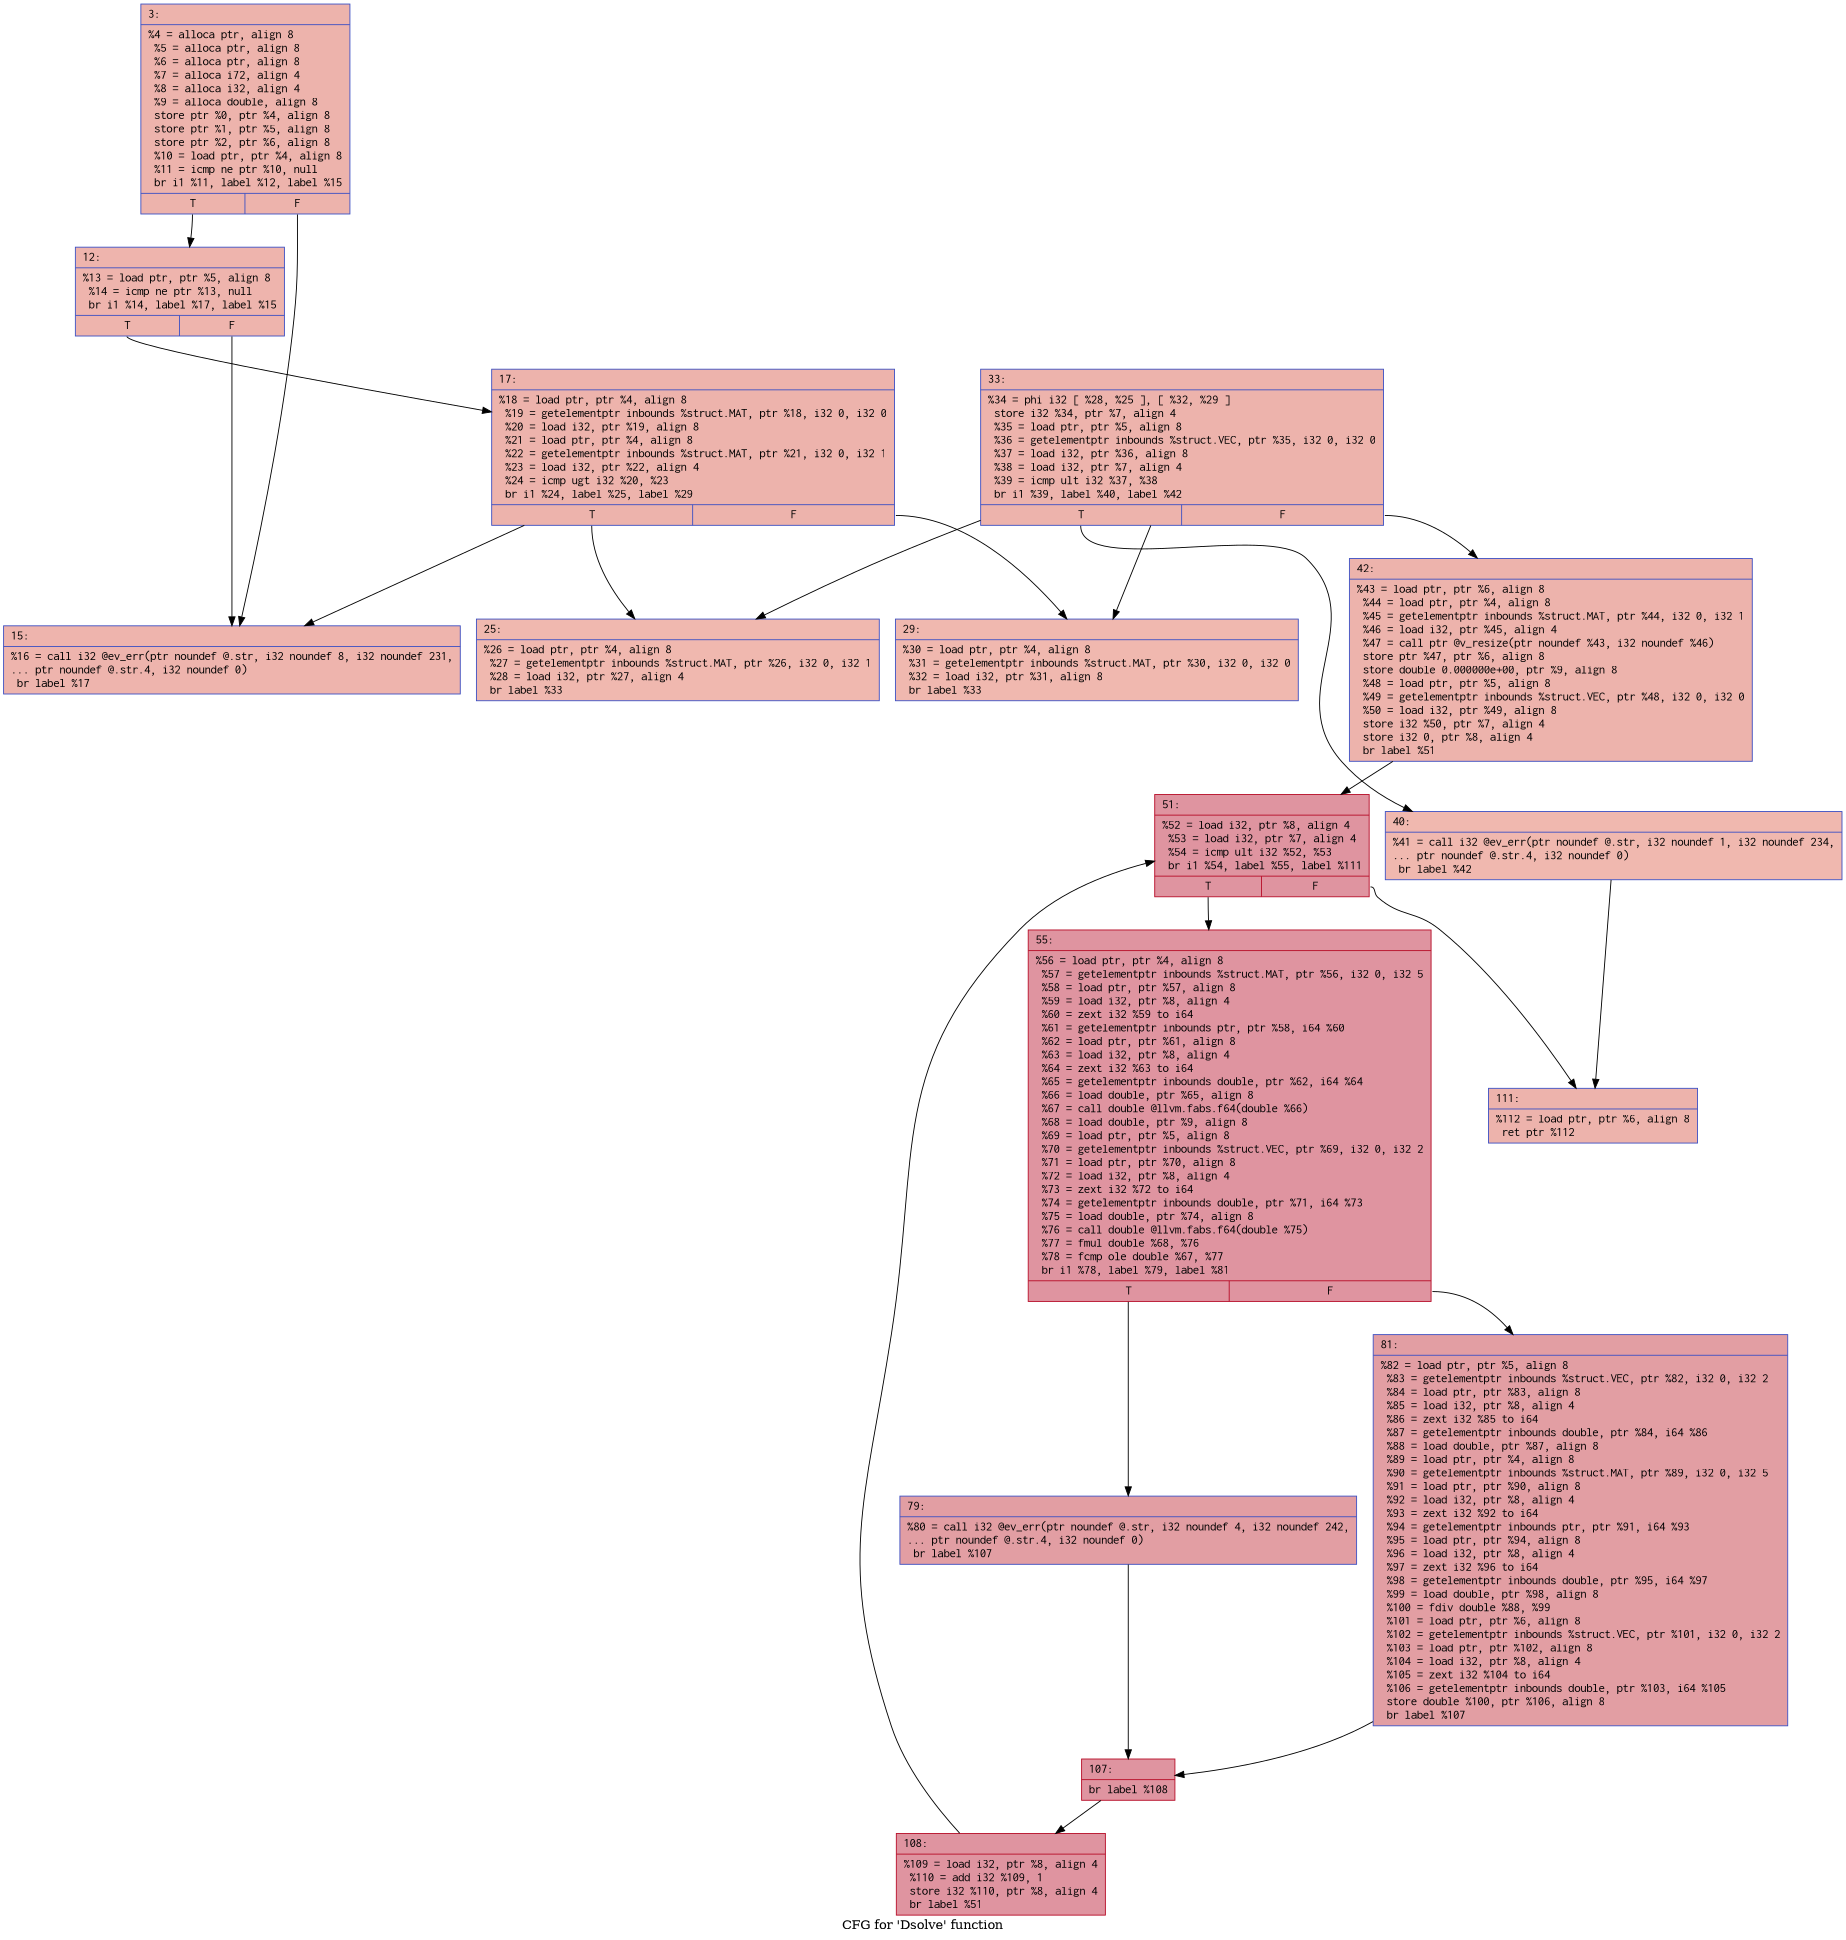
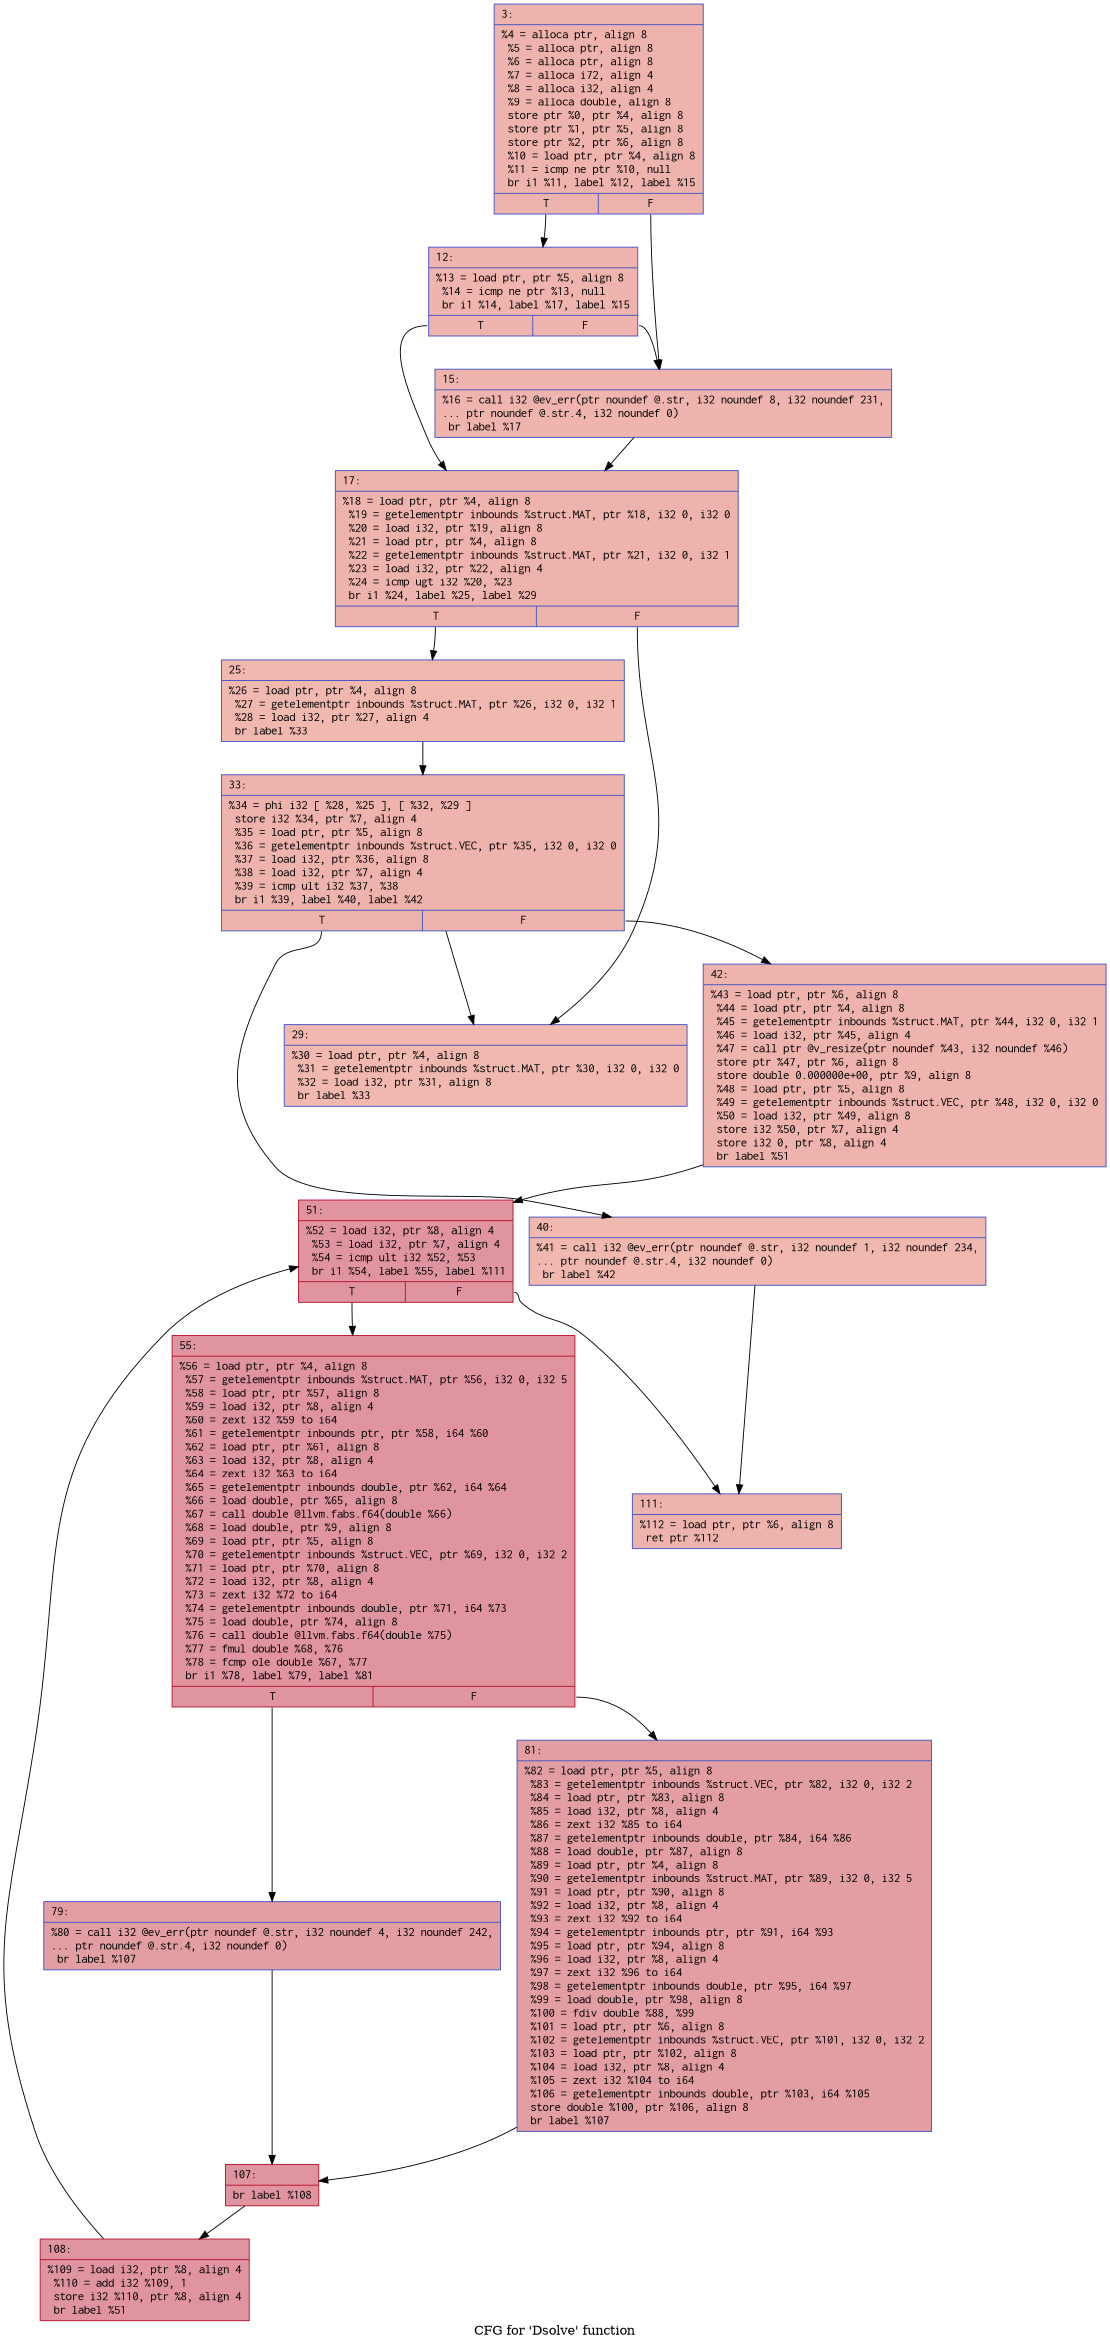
edge "33:" -> "25:": reversed
edge "17:" -> "15:": reversed
